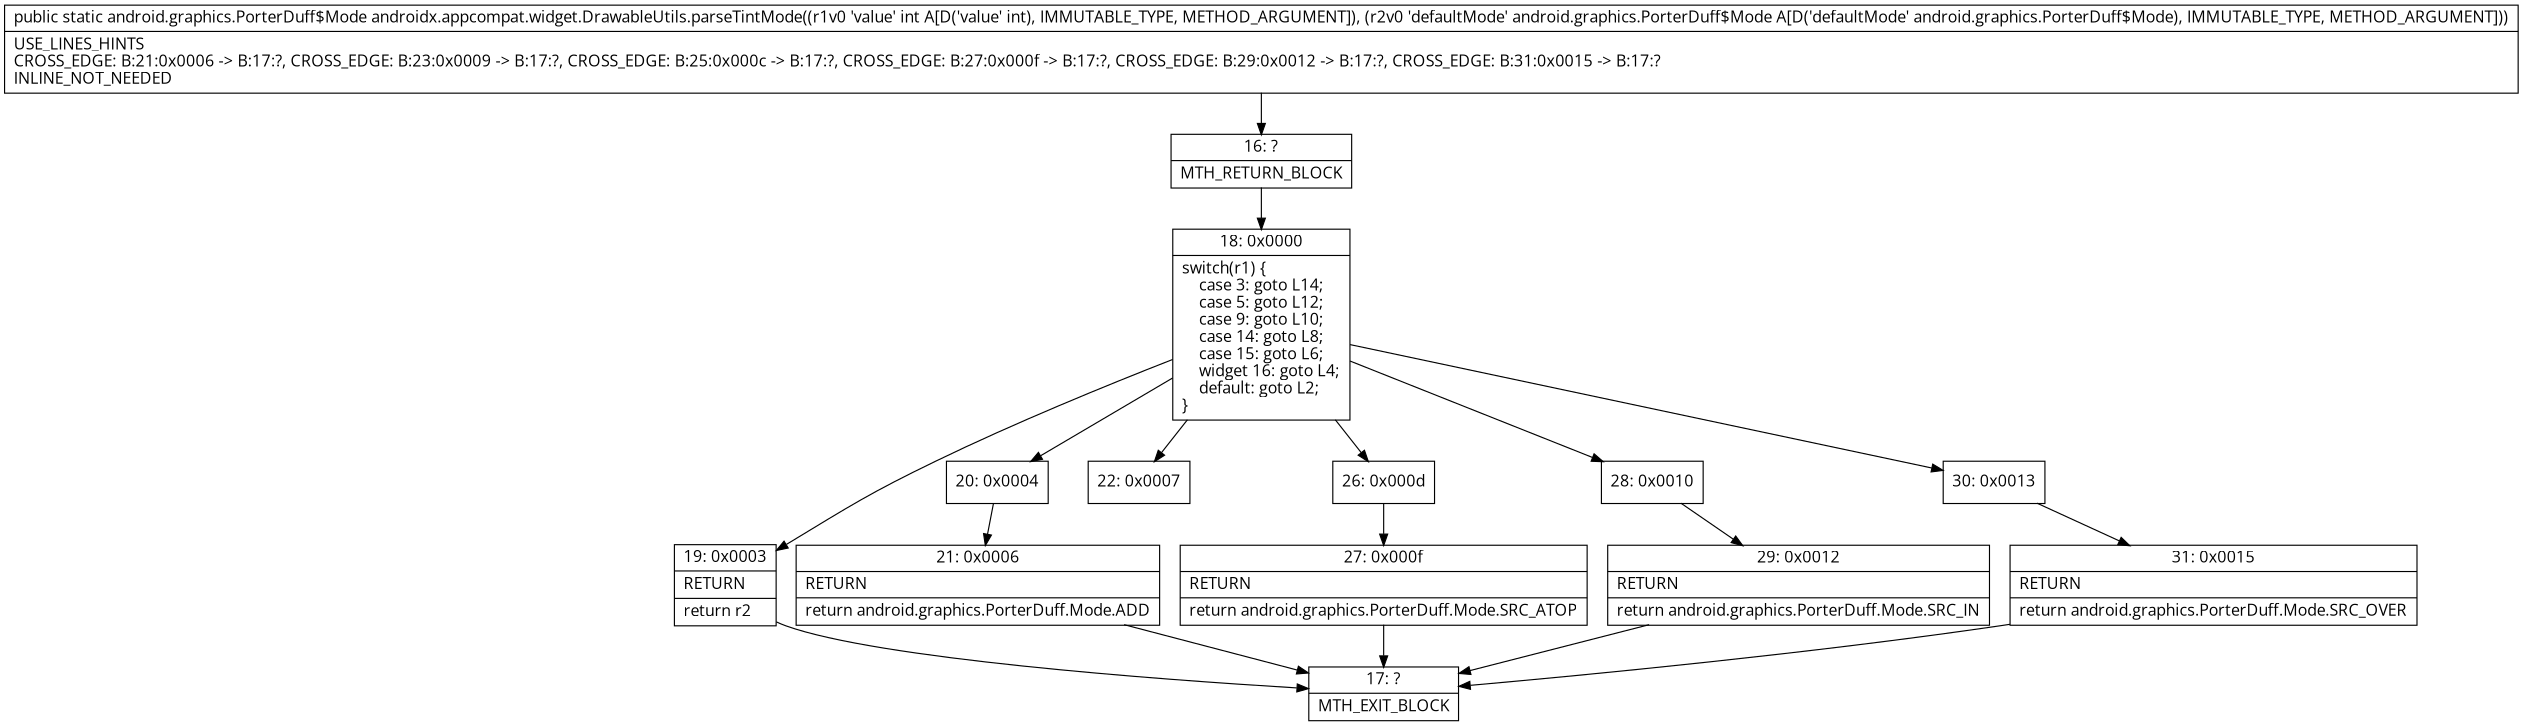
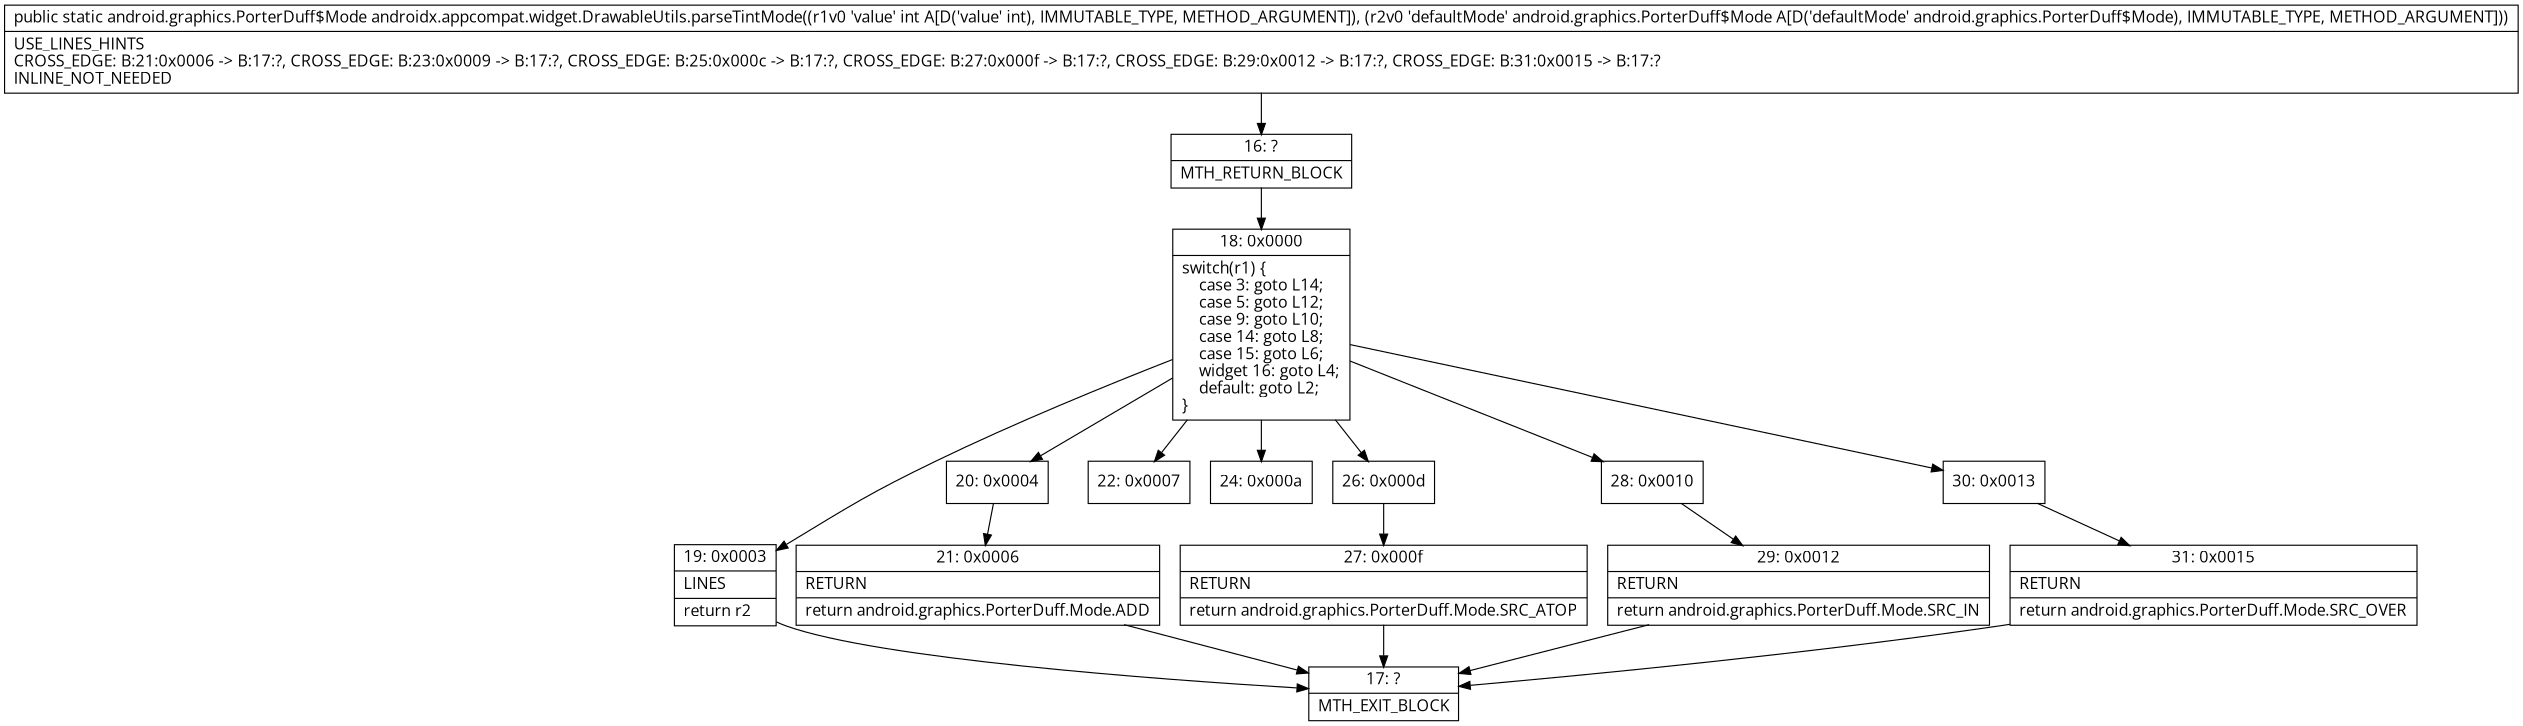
node "24: 0x000a": added
node "19: 0x0003": text "RETURN" -> "LINES"
